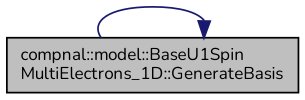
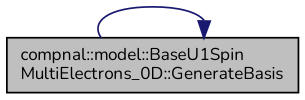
node "compnal::model::BaseU1Spin MultiElectrons_1D::GenerateBasis": label "compnal::model::BaseU1Spin MultiElectrons_1D::GenerateBasis" -> "compnal::model::BaseU1Spin MultiElectrons_0D::GenerateBasis"
